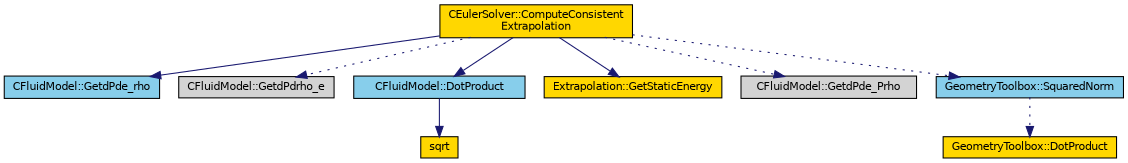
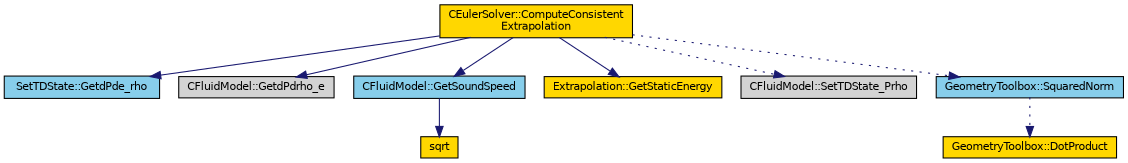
edge "CEulerSolver::ComputeConsistent Extrapolation" -> "CFluidModel::GetdPdrho_e": style dotted -> solid
node "CFluidModel::GetdPde_rho": label "CFluidModel::GetdPde_rho" -> "SetTDState::GetdPde_rho"
node "CFluidModel::DotProduct": label "CFluidModel::DotProduct" -> "CFluidModel::GetSoundSpeed"
node "CFluidModel::GetdPde_Prho": label "CFluidModel::GetdPde_Prho" -> "CFluidModel::SetTDState_Prho"
